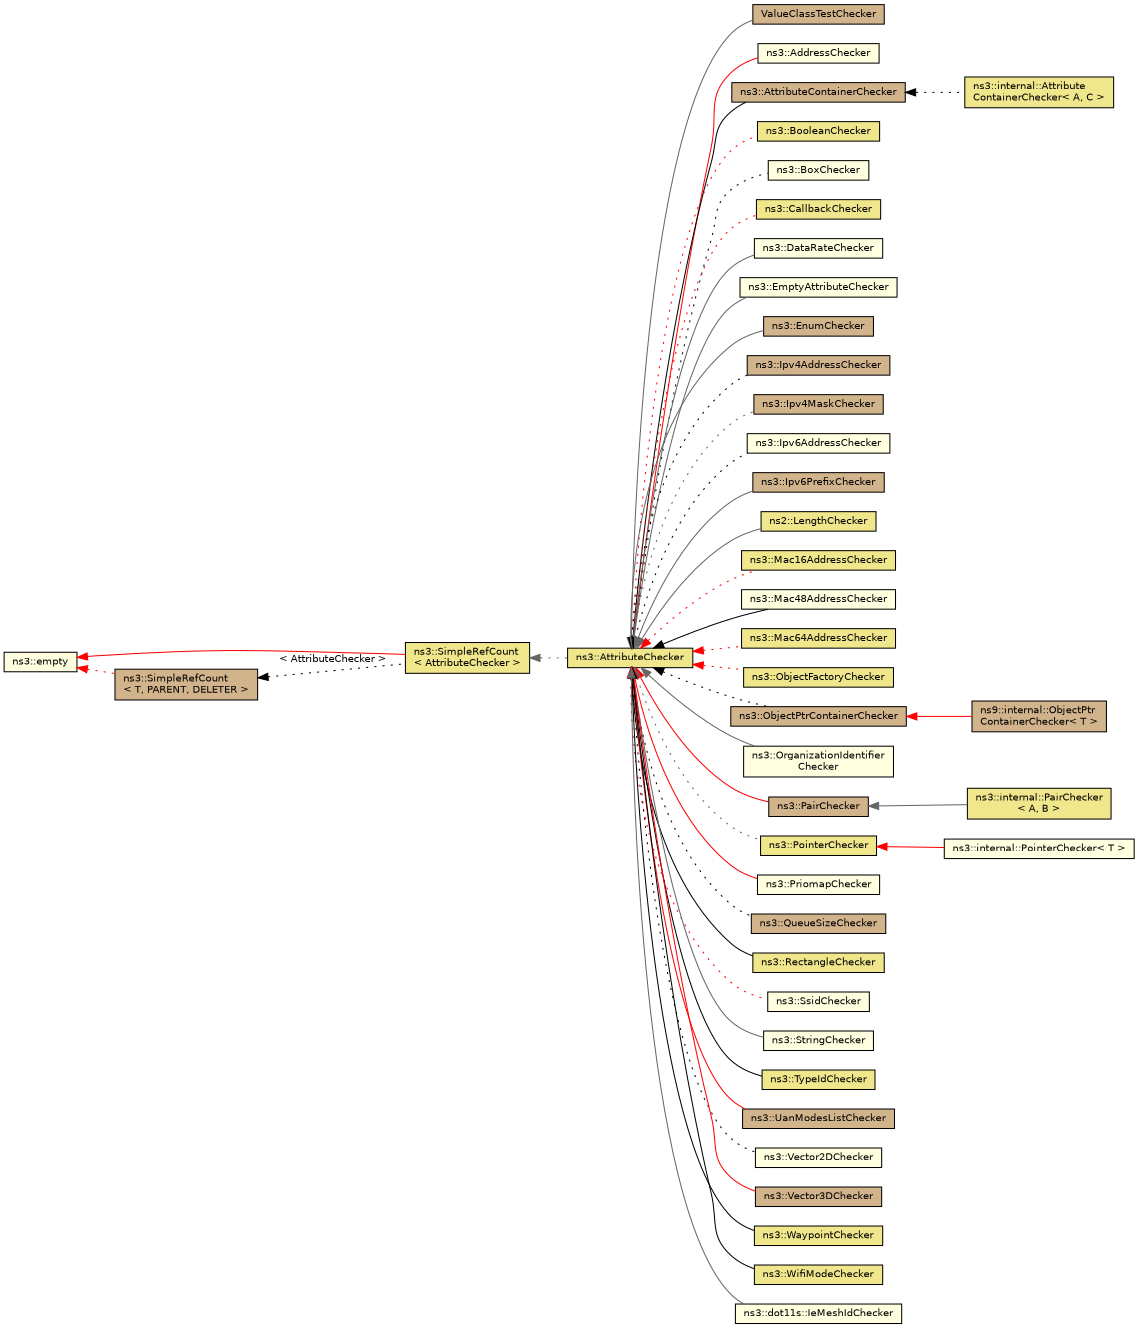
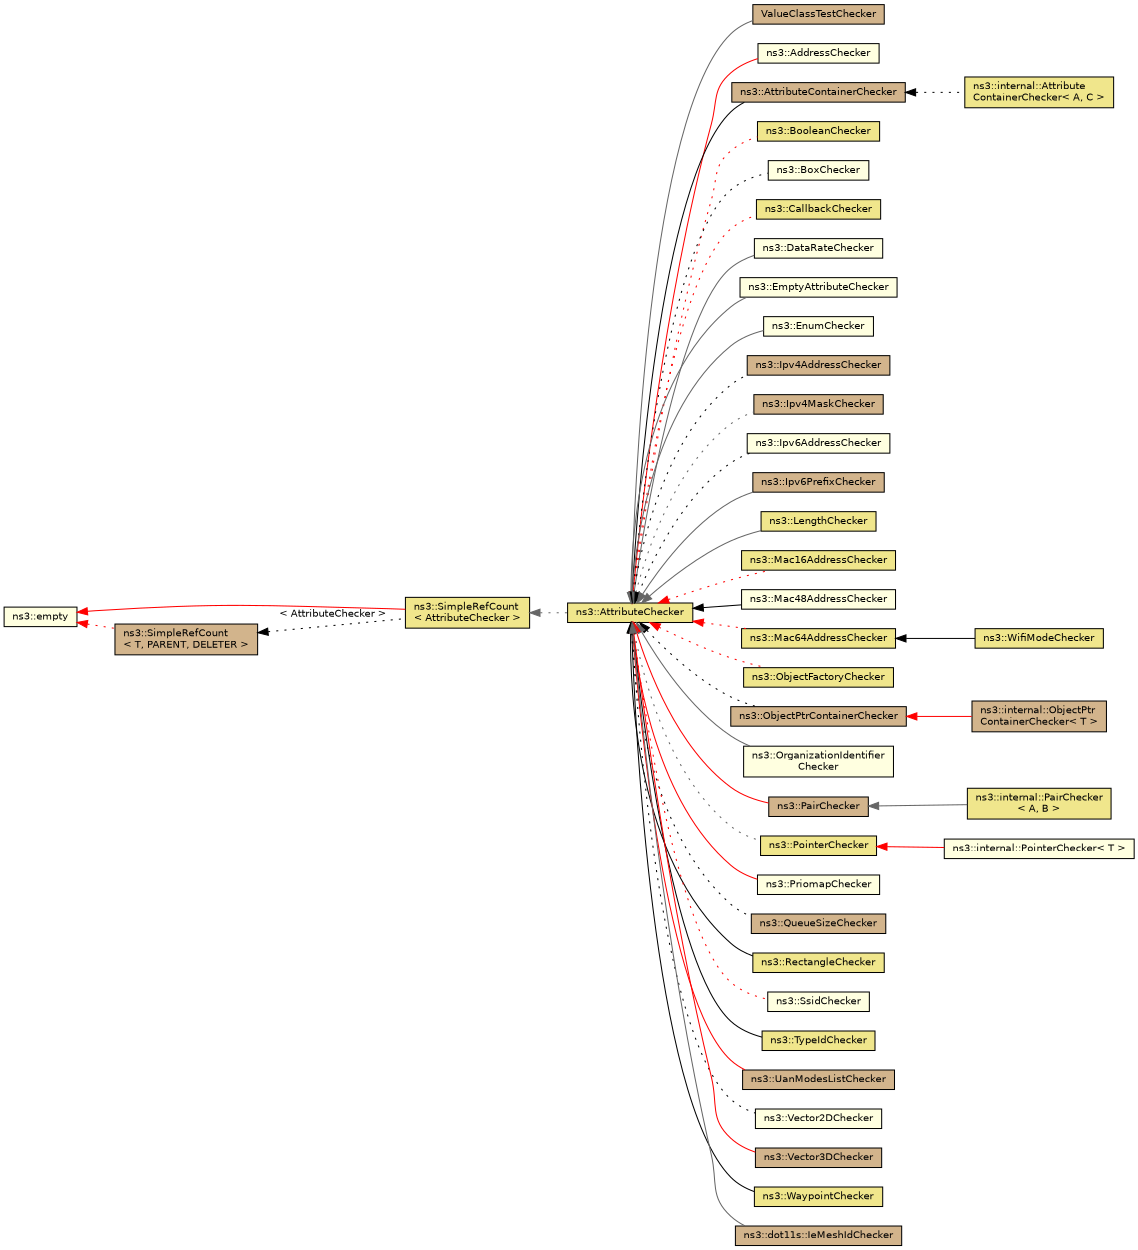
node "ns3::EnumChecker": fillcolor tan -> lightyellow
node "ns2::LengthChecker": label "ns2::LengthChecker" -> "ns3::LengthChecker"
node "ns9::internal::ObjectPtr ContainerChecker< T >": label "ns9::internal::ObjectPtr ContainerChecker< T >" -> "ns3::internal::ObjectPtr ContainerChecker< T >"
node "ns3::StringChecker": removed
edge "ns3::WifiModeChecker" -> "ns3::AttributeChecker": now "ns3::WifiModeChecker" -> "ns3::Mac64AddressChecker"
node "ns3::dot11s::IeMeshIdChecker": fillcolor lightyellow -> tan
